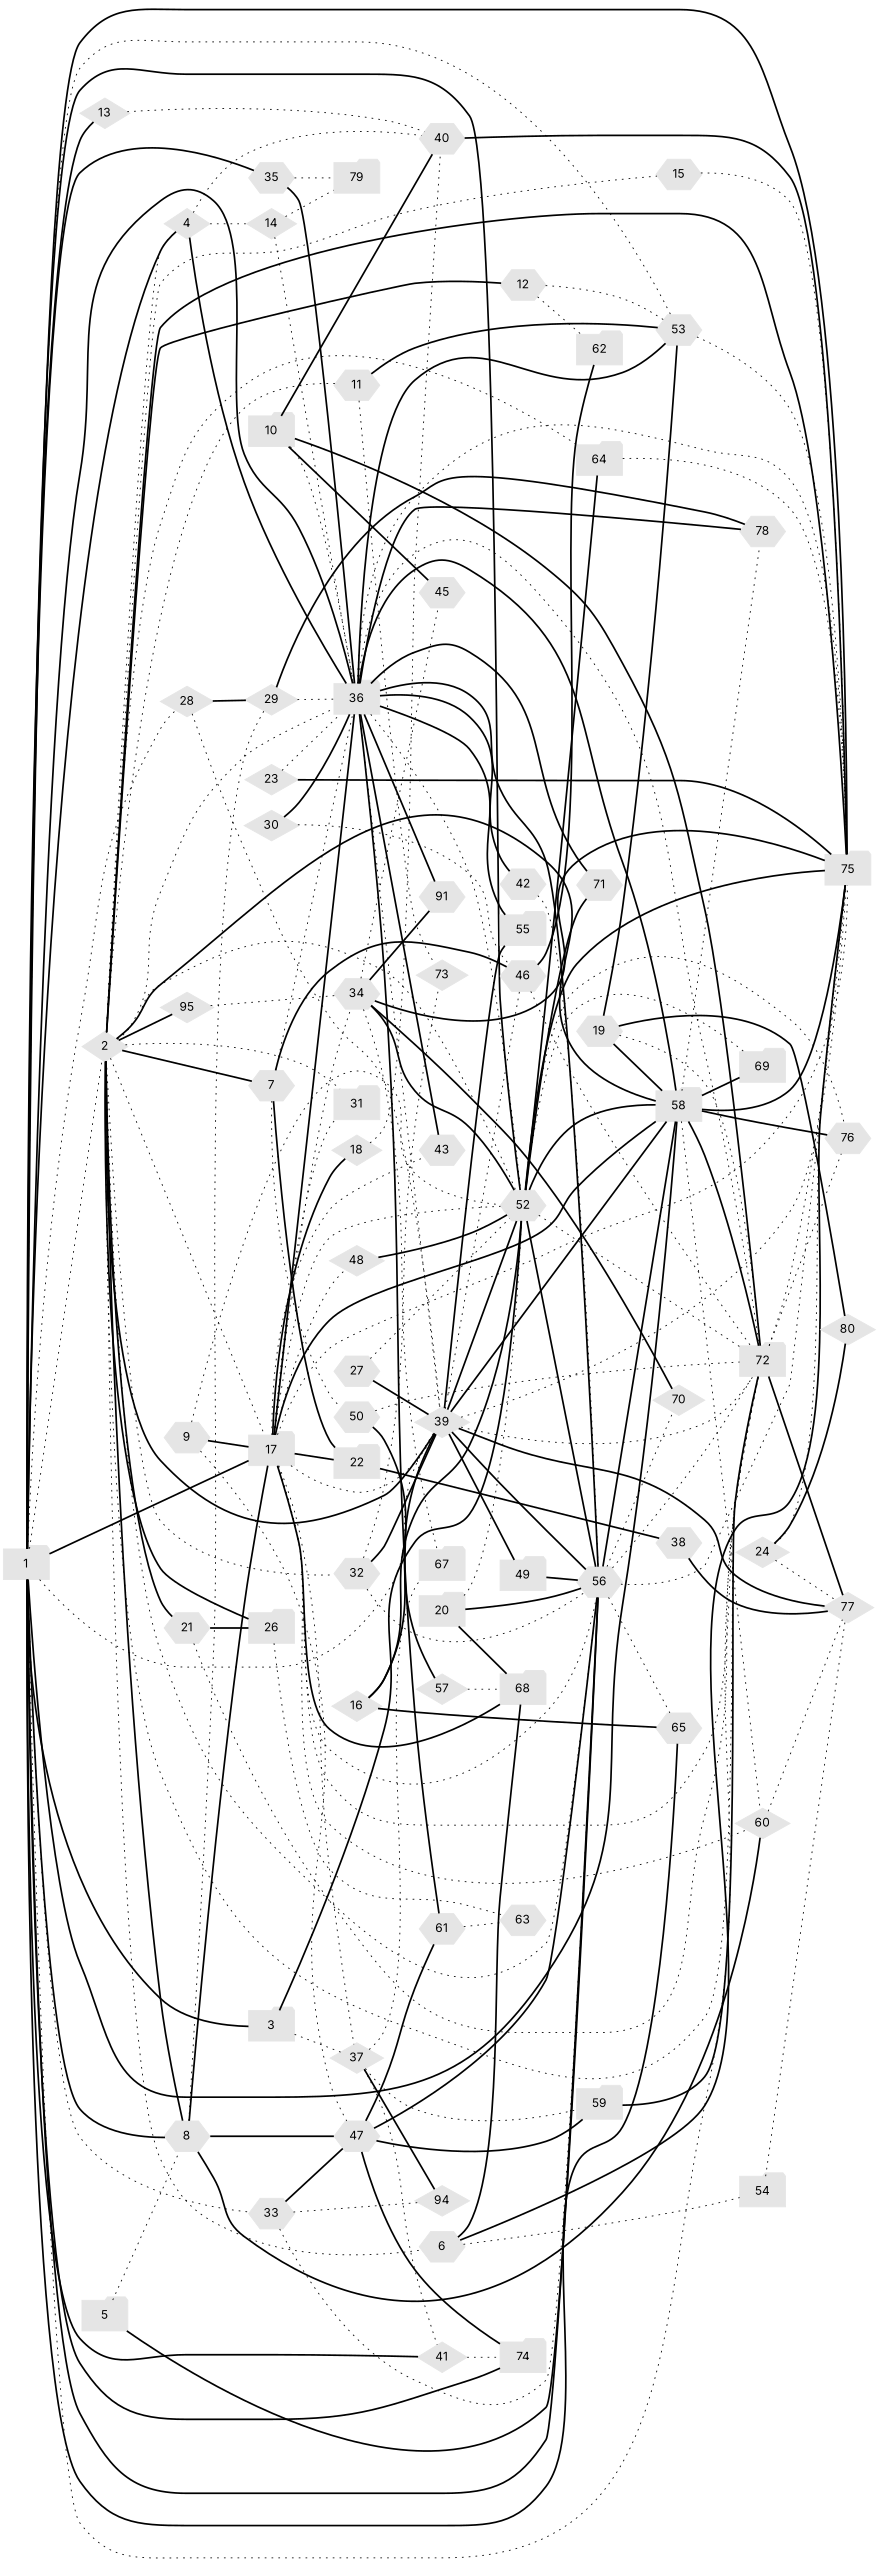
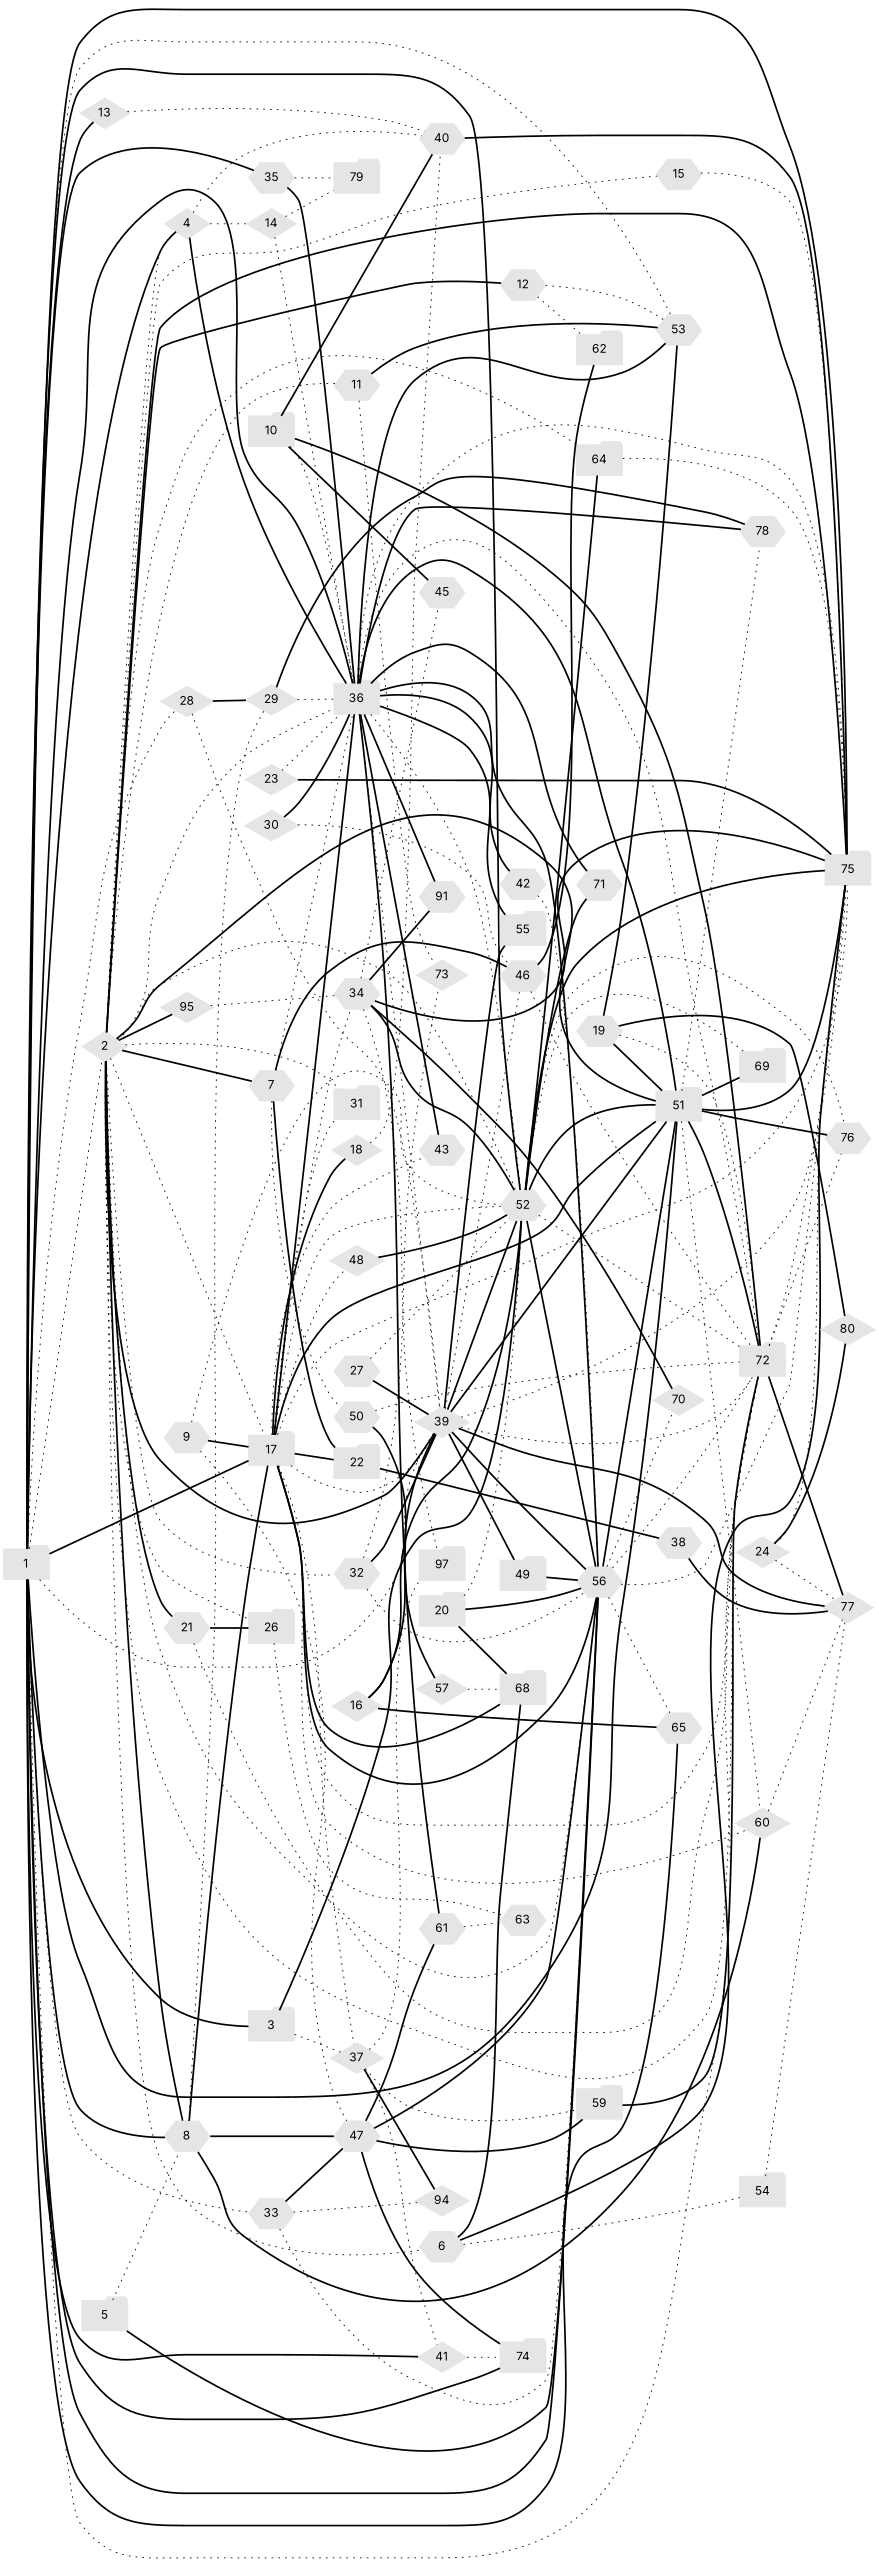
edge "53" -- "75": removed
node "58": label "58" -> "51"
edge "2" -- "26": style bold -> dotted
node "67": label "67" -> "97"
edge "17" -- "56": style dotted -> bold
